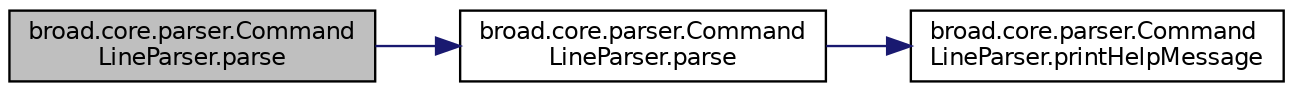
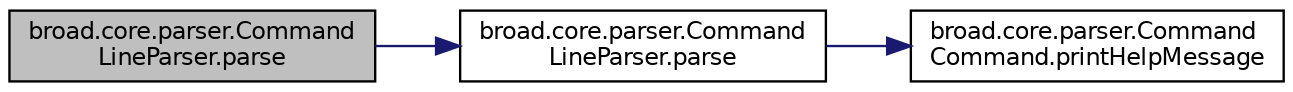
node "broad.core.parser.Command LineParser.printHelpMessage": label "broad.core.parser.Command LineParser.printHelpMessage" -> "broad.core.parser.Command Command.printHelpMessage"
